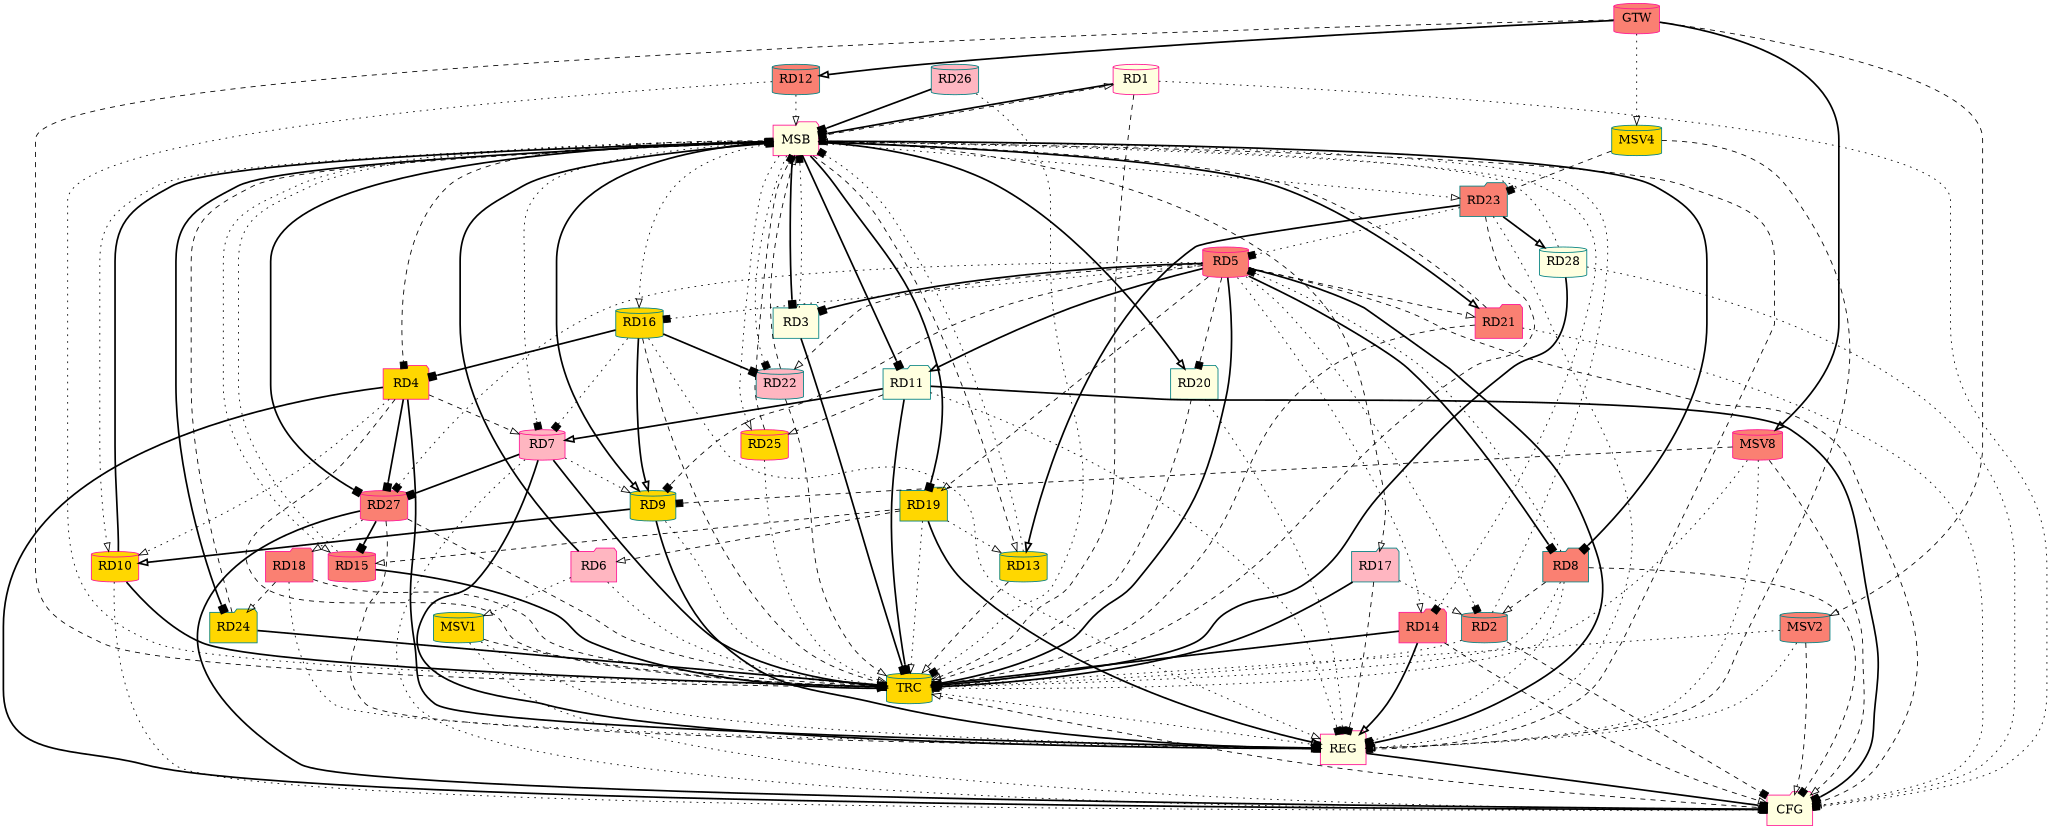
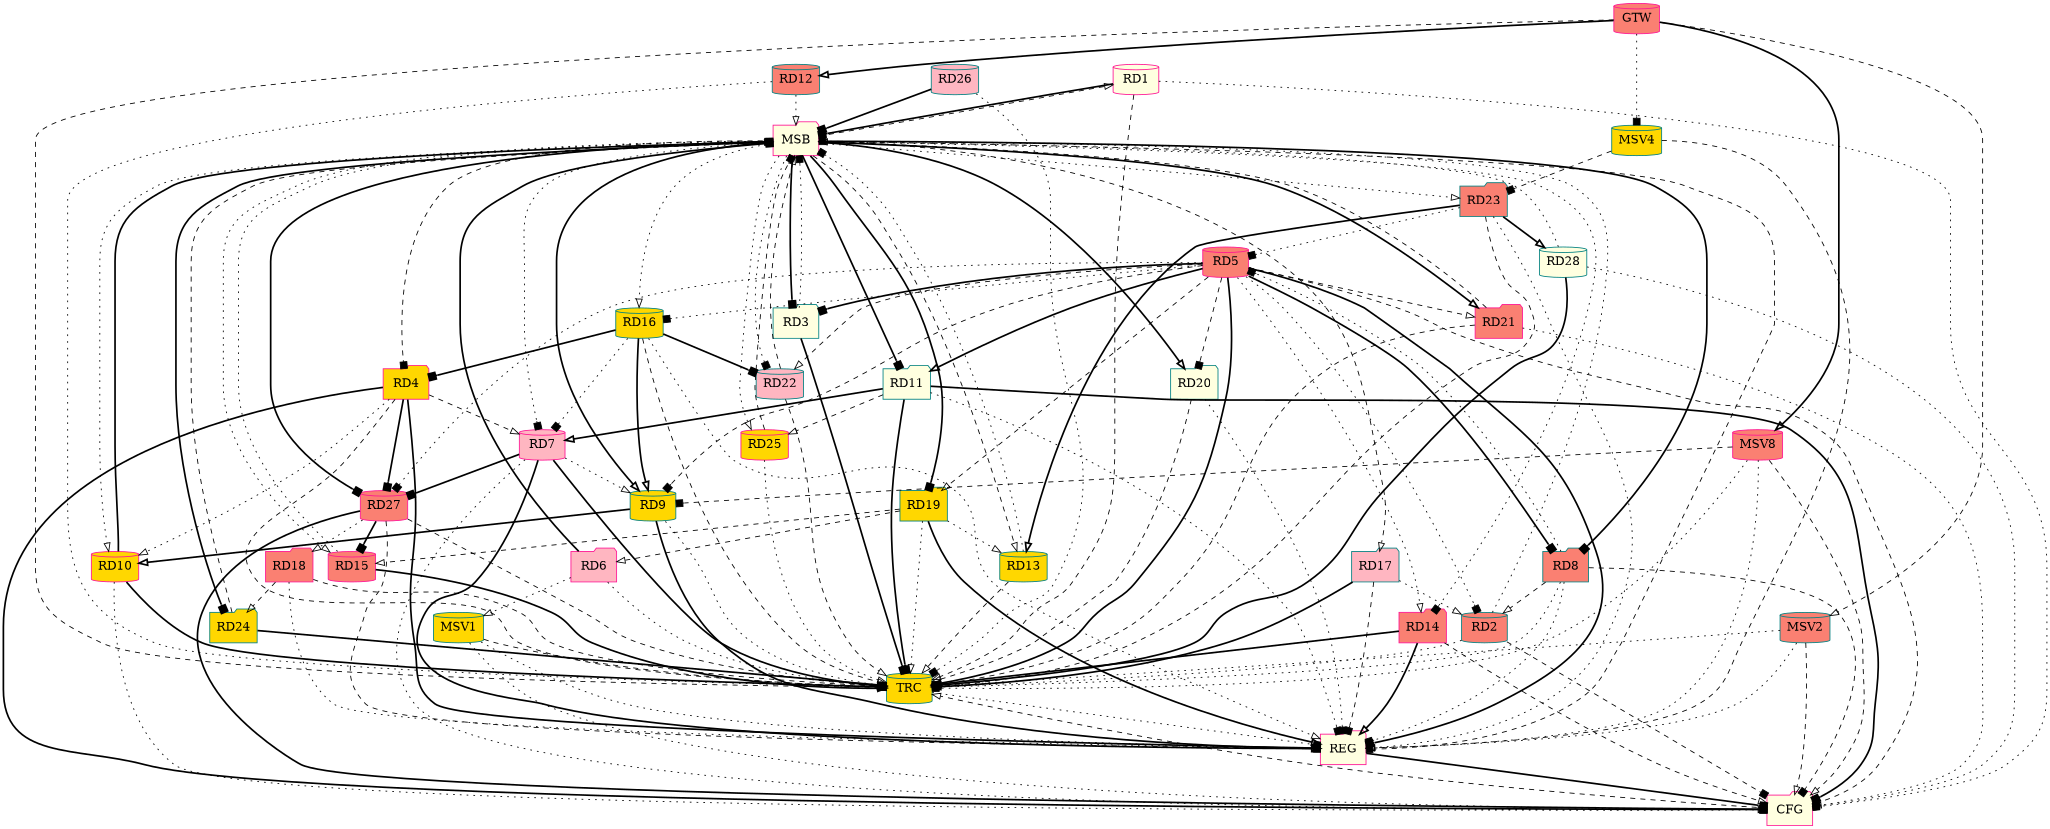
edge "GTW" -> "MSV4": arrowhead onormal -> box
